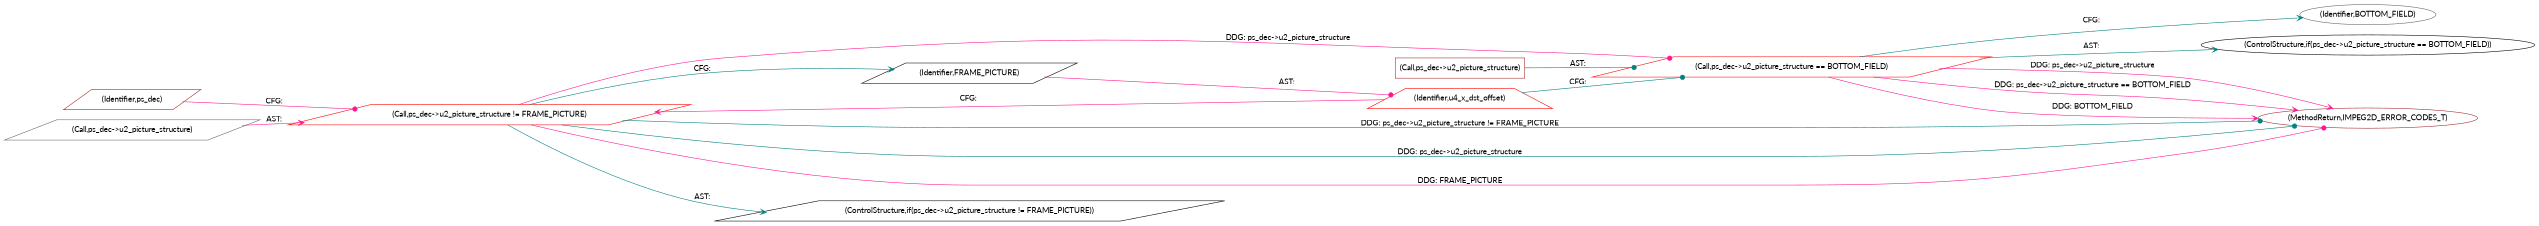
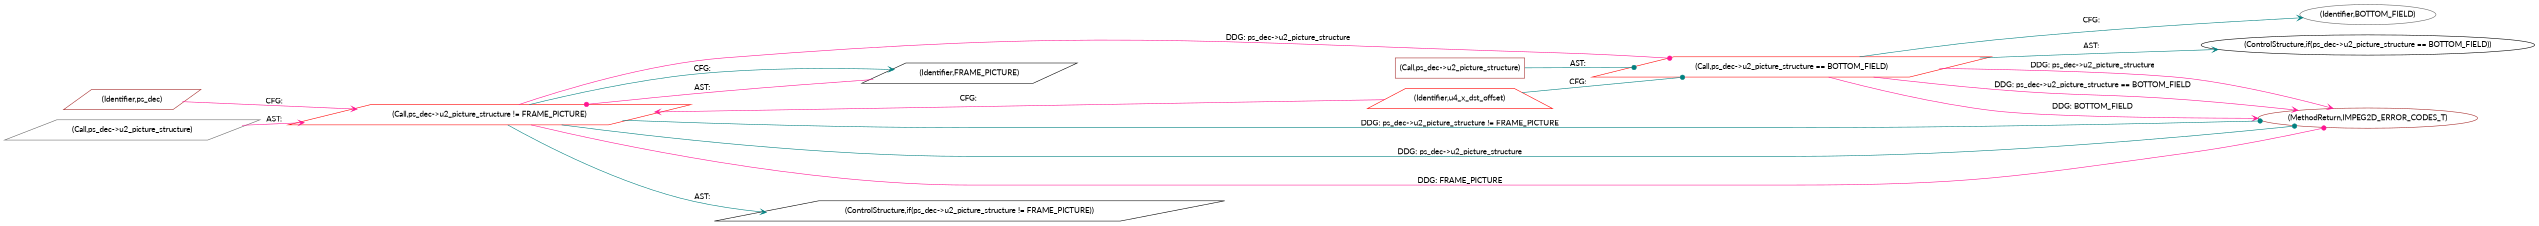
edge "(Identifier,FRAME_PICTURE)" -> "(Identifier,u4_x_dst_offset)": now "(Identifier,FRAME_PICTURE)" -> "(Call,ps_dec->u2_picture_structure != FRAME_PICTURE)"
edge "(Identifier,ps_dec)" -> "(Call,ps_dec->u2_picture_structure != FRAME_PICTURE)": arrowhead dot -> vee
